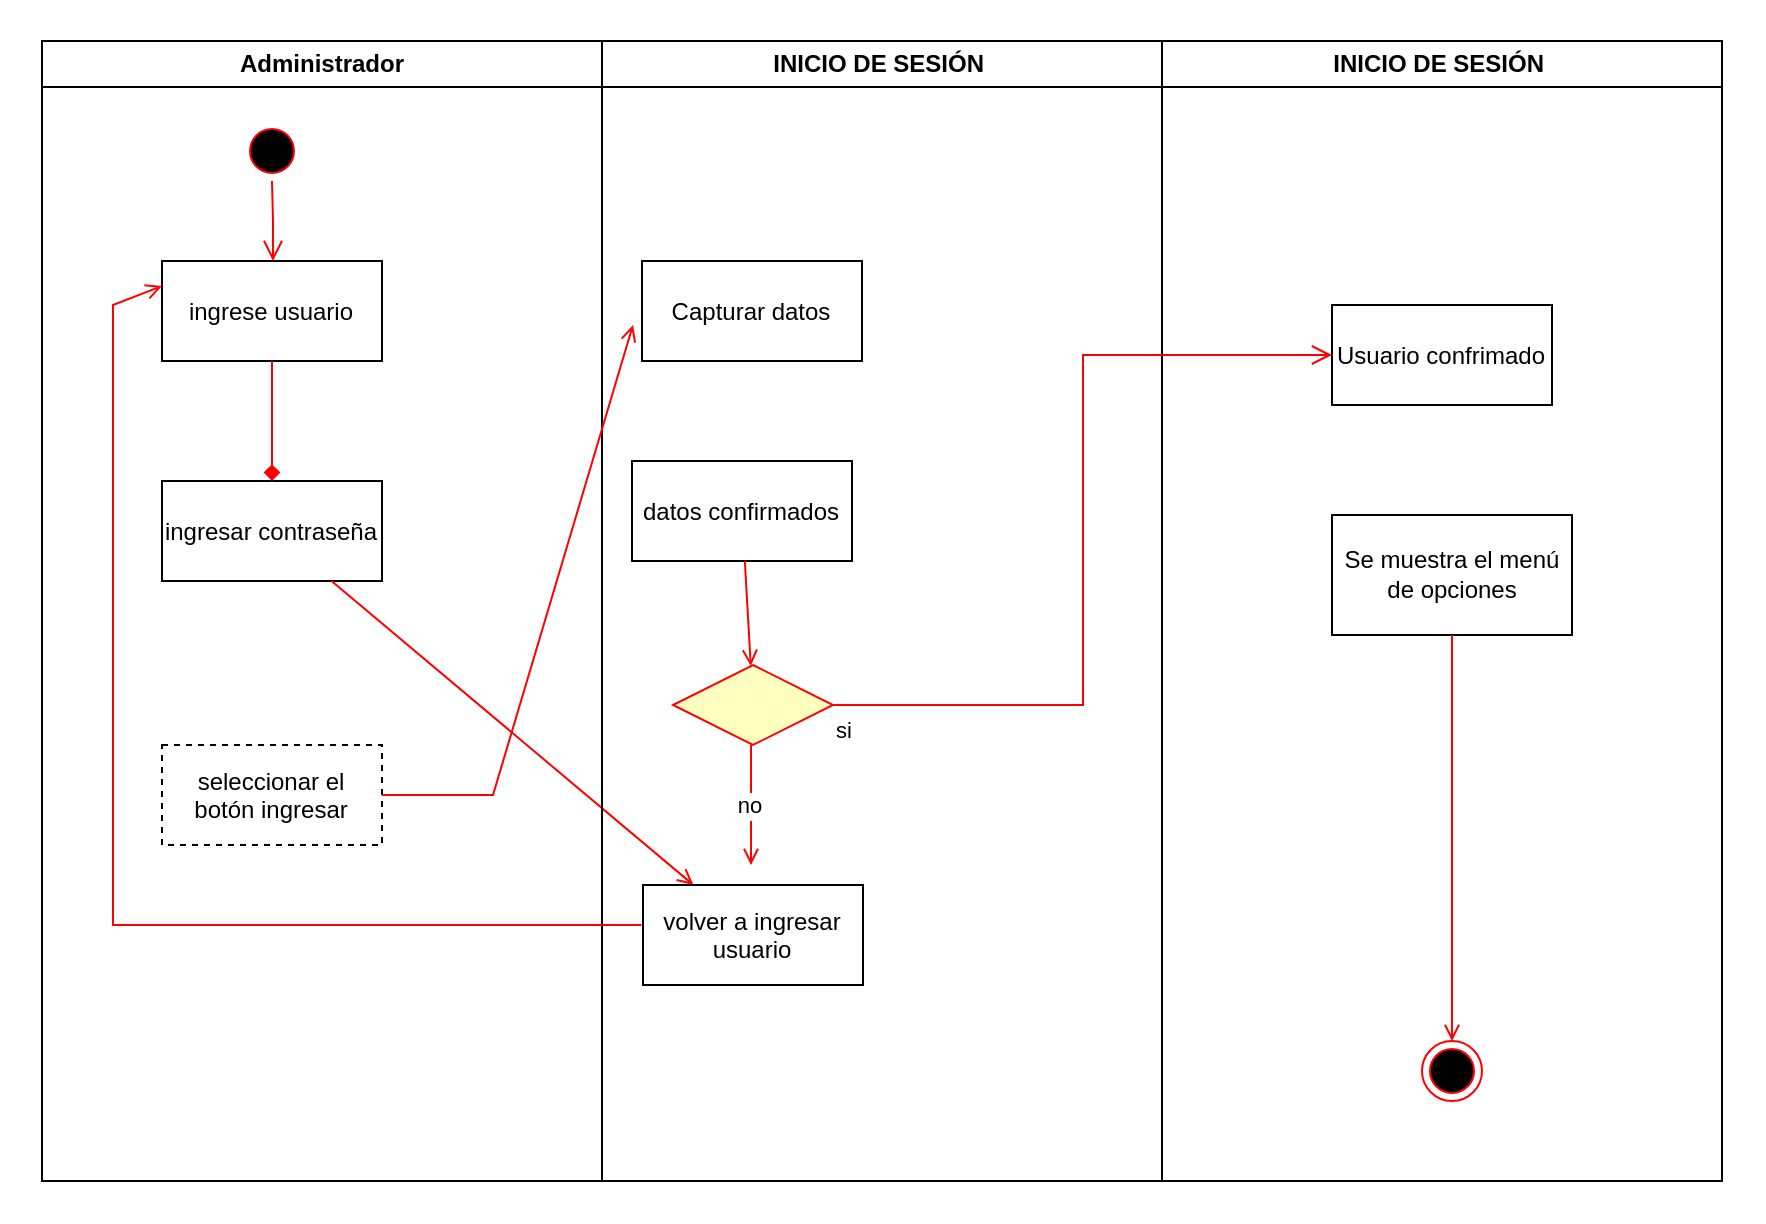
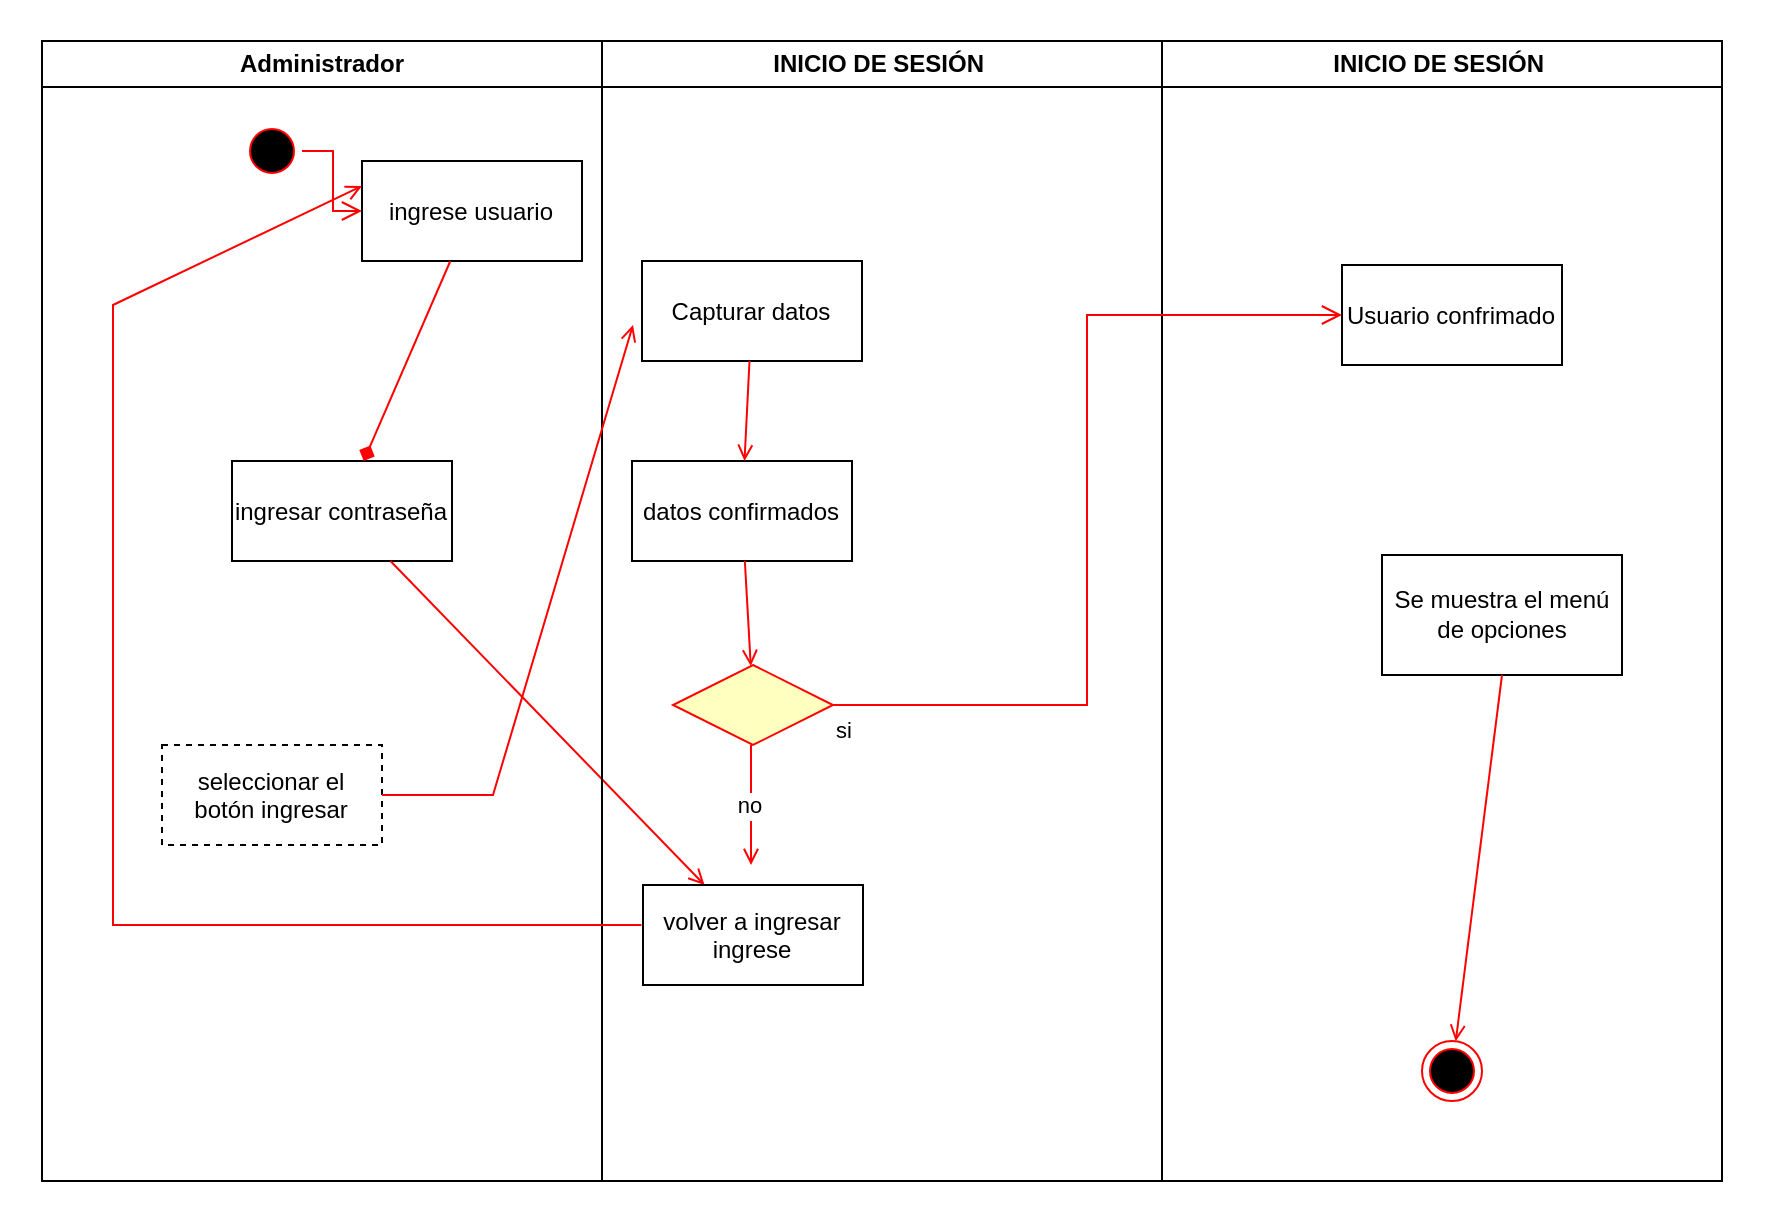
node "ingrese usuario": moved (272, 311) -> (472, 211)
node "Usuario confrimado": moved (1442, 355) -> (1452, 315)
edge "Capturar datos" -> "datos confirmados": added
node "ingresar contraseña": moved (272, 531) -> (342, 511)
node "Se muestra el menú de opciones": moved (1452, 575) -> (1502, 615)
node "volver a ingresar usuario": label "volver a ingresar usuario" -> "volver a ingresar ingrese"
